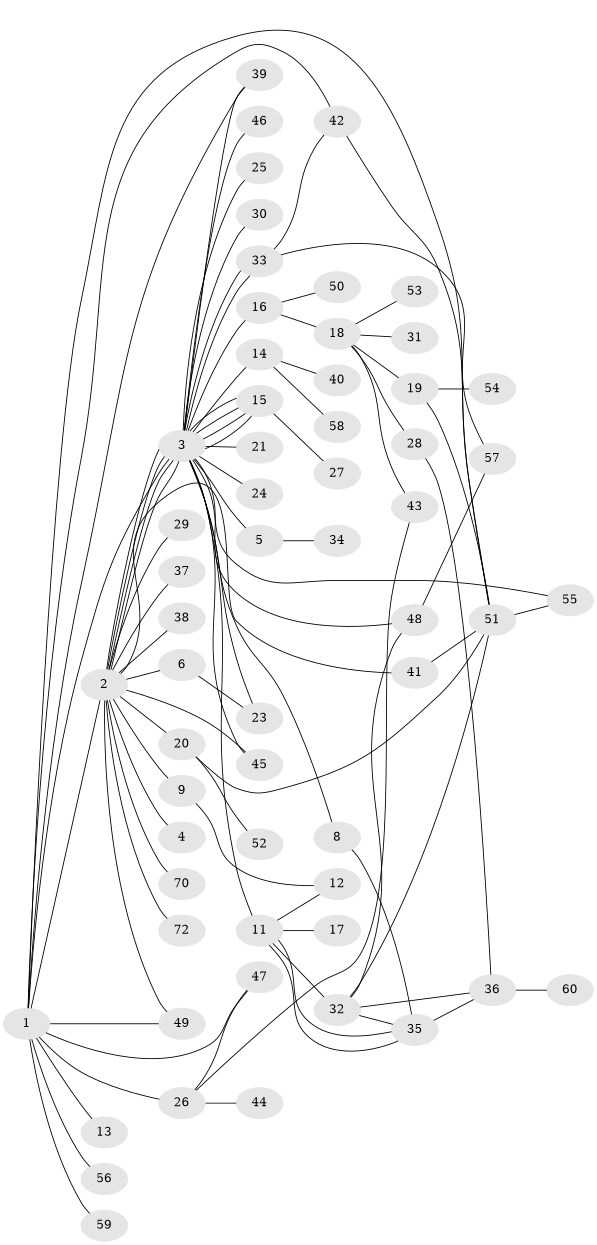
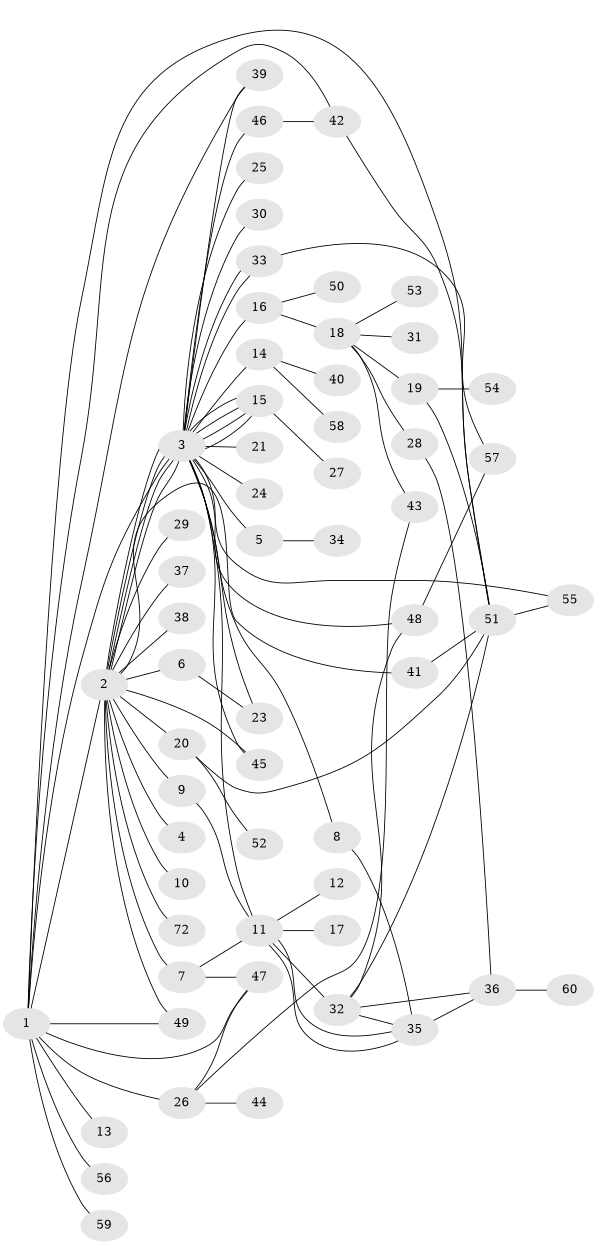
edge "42" -- "33": now "42" -- "46"
edge "9" -- "12": now "9" -- "11"
node "70": label "70" -> "10"
node "7": added
